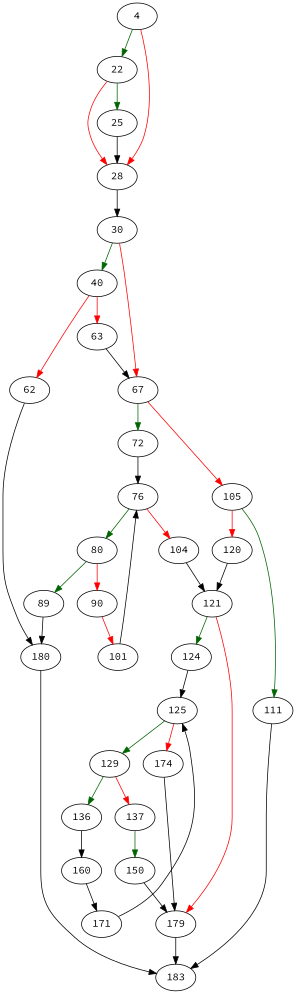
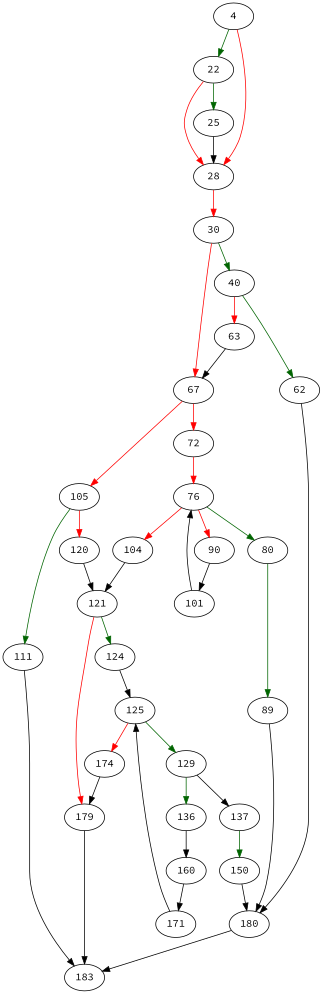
edge "28" -> "30": color black -> red
edge "40" -> "62": color red -> darkgreen
edge "67" -> "72": color darkgreen -> red
edge "72" -> "76": color black -> red
edge "80" -> "90": now "76" -> "90"
edge "90" -> "101": color red -> black
edge "129" -> "137": color red -> black
edge "150" -> "179": now "150" -> "180"
